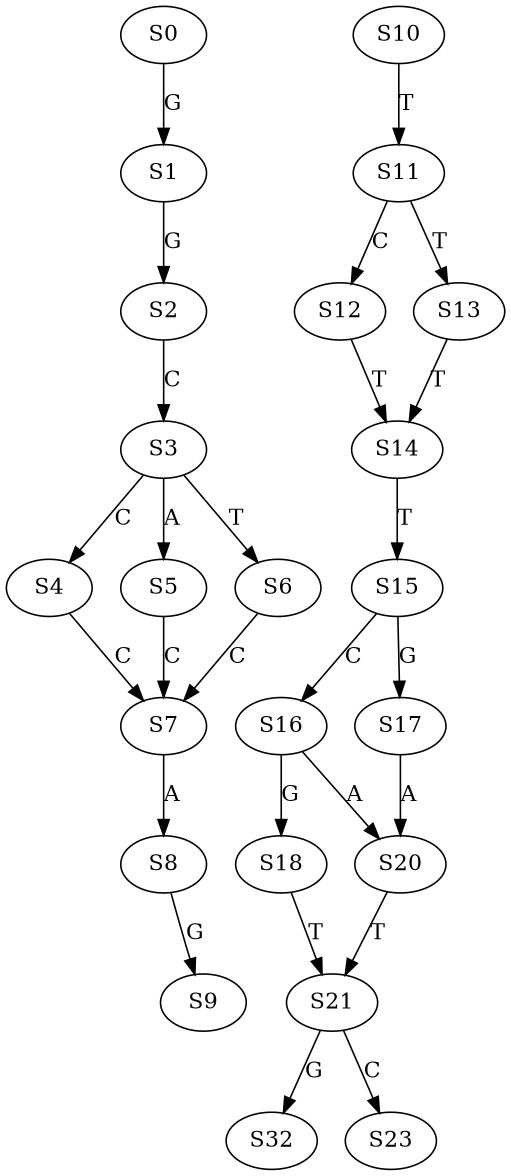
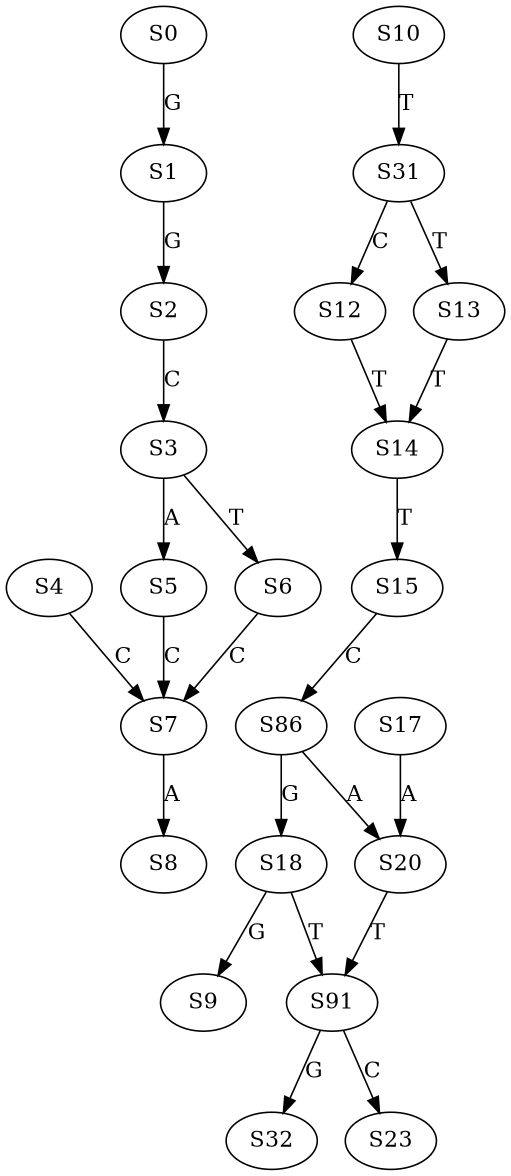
node "S11": label "S11" -> "S31"
edge "S3" -> "S4": removed, label "C"
edge "S15" -> "S17": removed, label "G"
node "S16": label "S16" -> "S86"
edge "S8" -> "S9": now "S18" -> "S9"
node "S21": label "S21" -> "S91"
